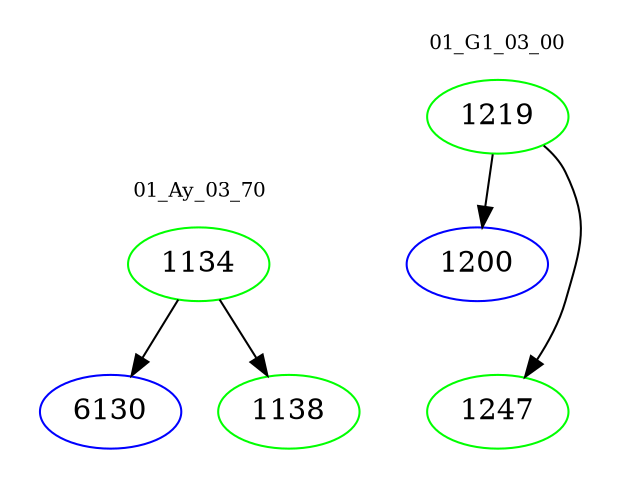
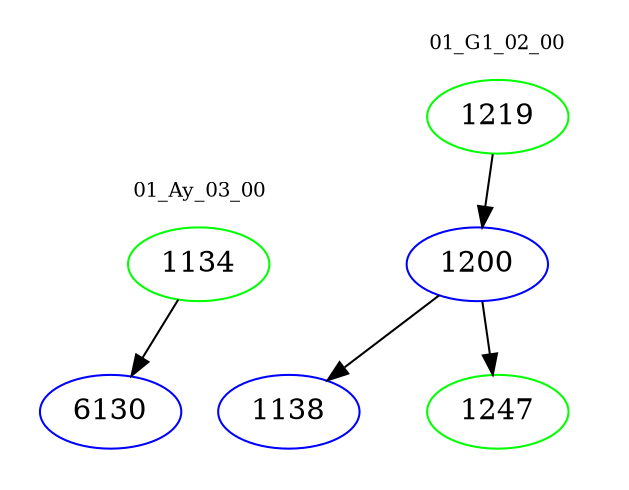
cluster "01_G1_03_00": label "01_G1_03_00" -> "01_G1_02_00"
cluster "01_Ay_03_70": label "01_Ay_03_70" -> "01_Ay_03_00"
edge "1219" -> "1247": now "1200" -> "1247"
edge "1134" -> "1138": now "1200" -> "1138"
node "1138": color green -> blue
